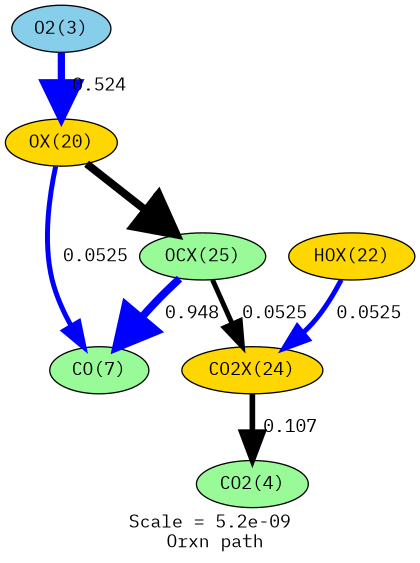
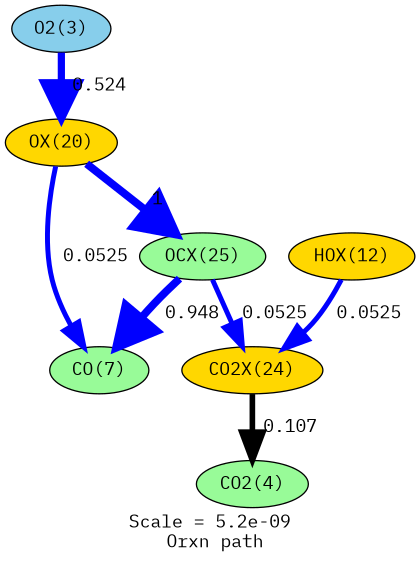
edge "OX(20)" -> "OCX(25)": color black -> blue
node "HOX(22)": label "HOX(22)" -> "HOX(12)"
edge "OCX(25)" -> "CO2X(24)": color black -> blue
